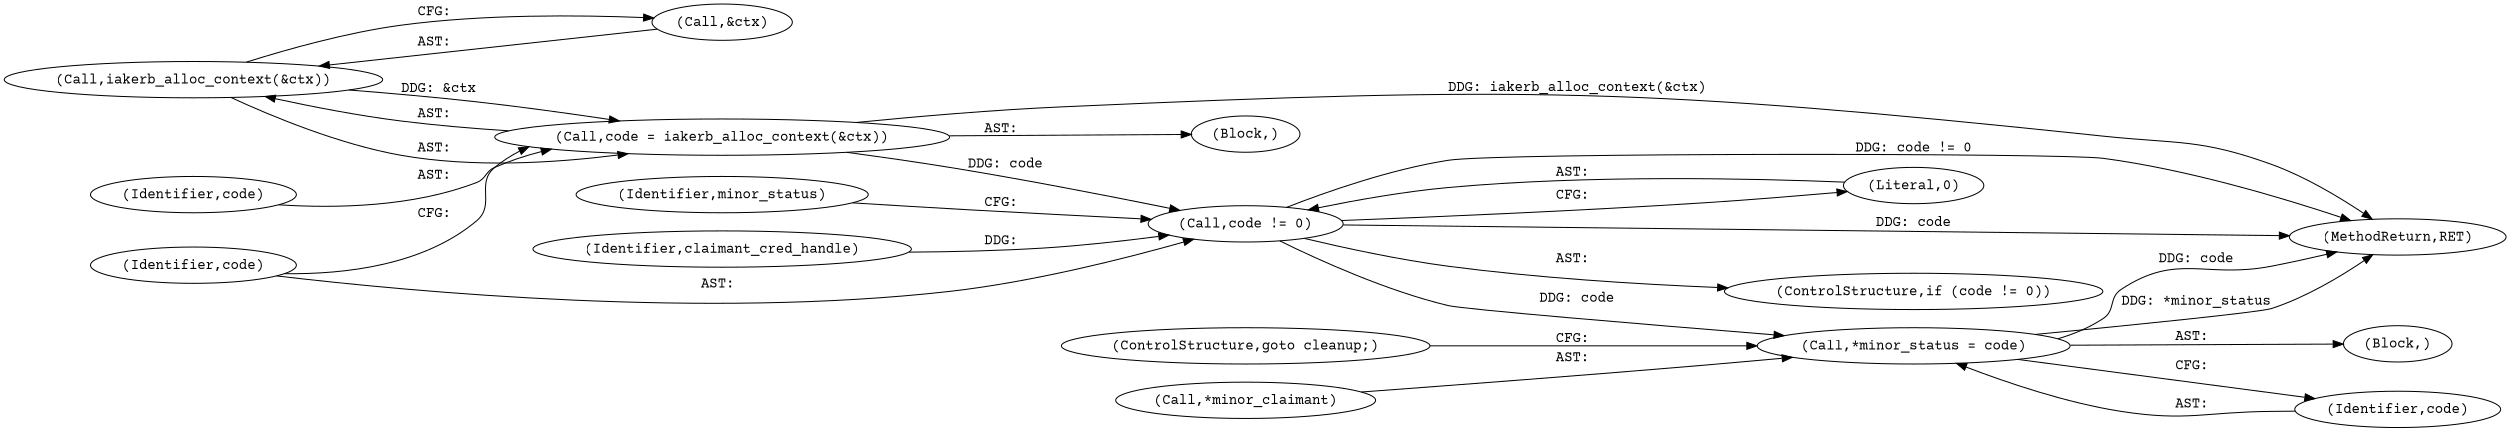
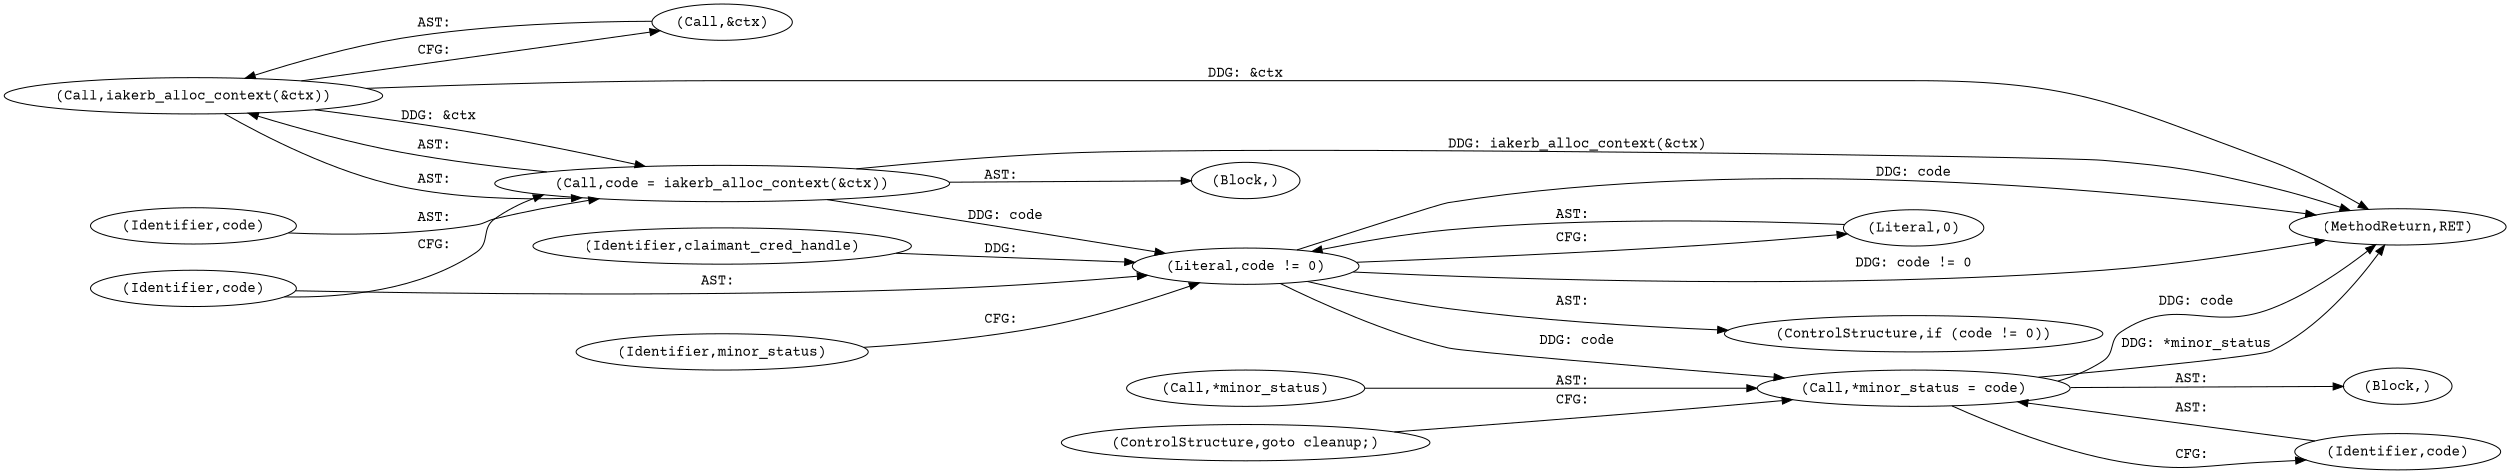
edge "(Call,iakerb_alloc_context(&ctx))" -> "(MethodReturn,RET)": added, label "DDG: &ctx"
node "(Call,code != 0)": label "(Call,code != 0)" -> "(Literal,code != 0)"
node "(Call,*minor_claimant)": label "(Call,*minor_claimant)" -> "(Call,*minor_status)"
